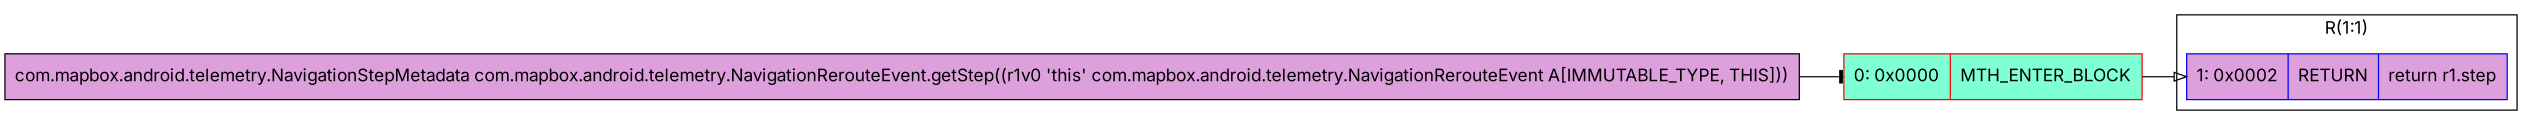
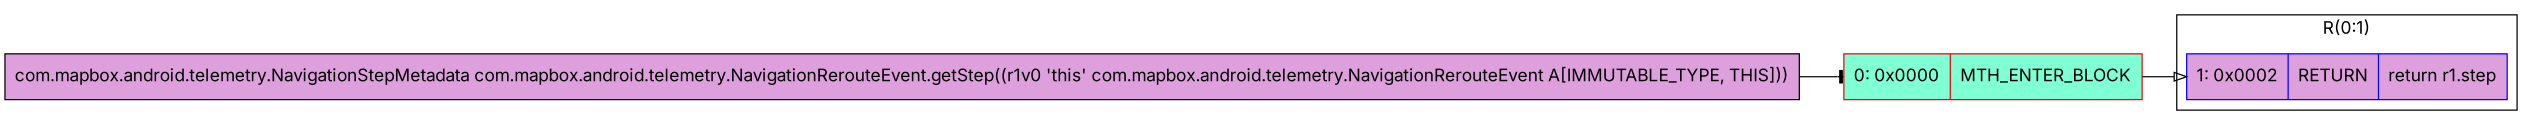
cluster "R(1:1)": label "R(1:1)" -> "R(0:1)"
